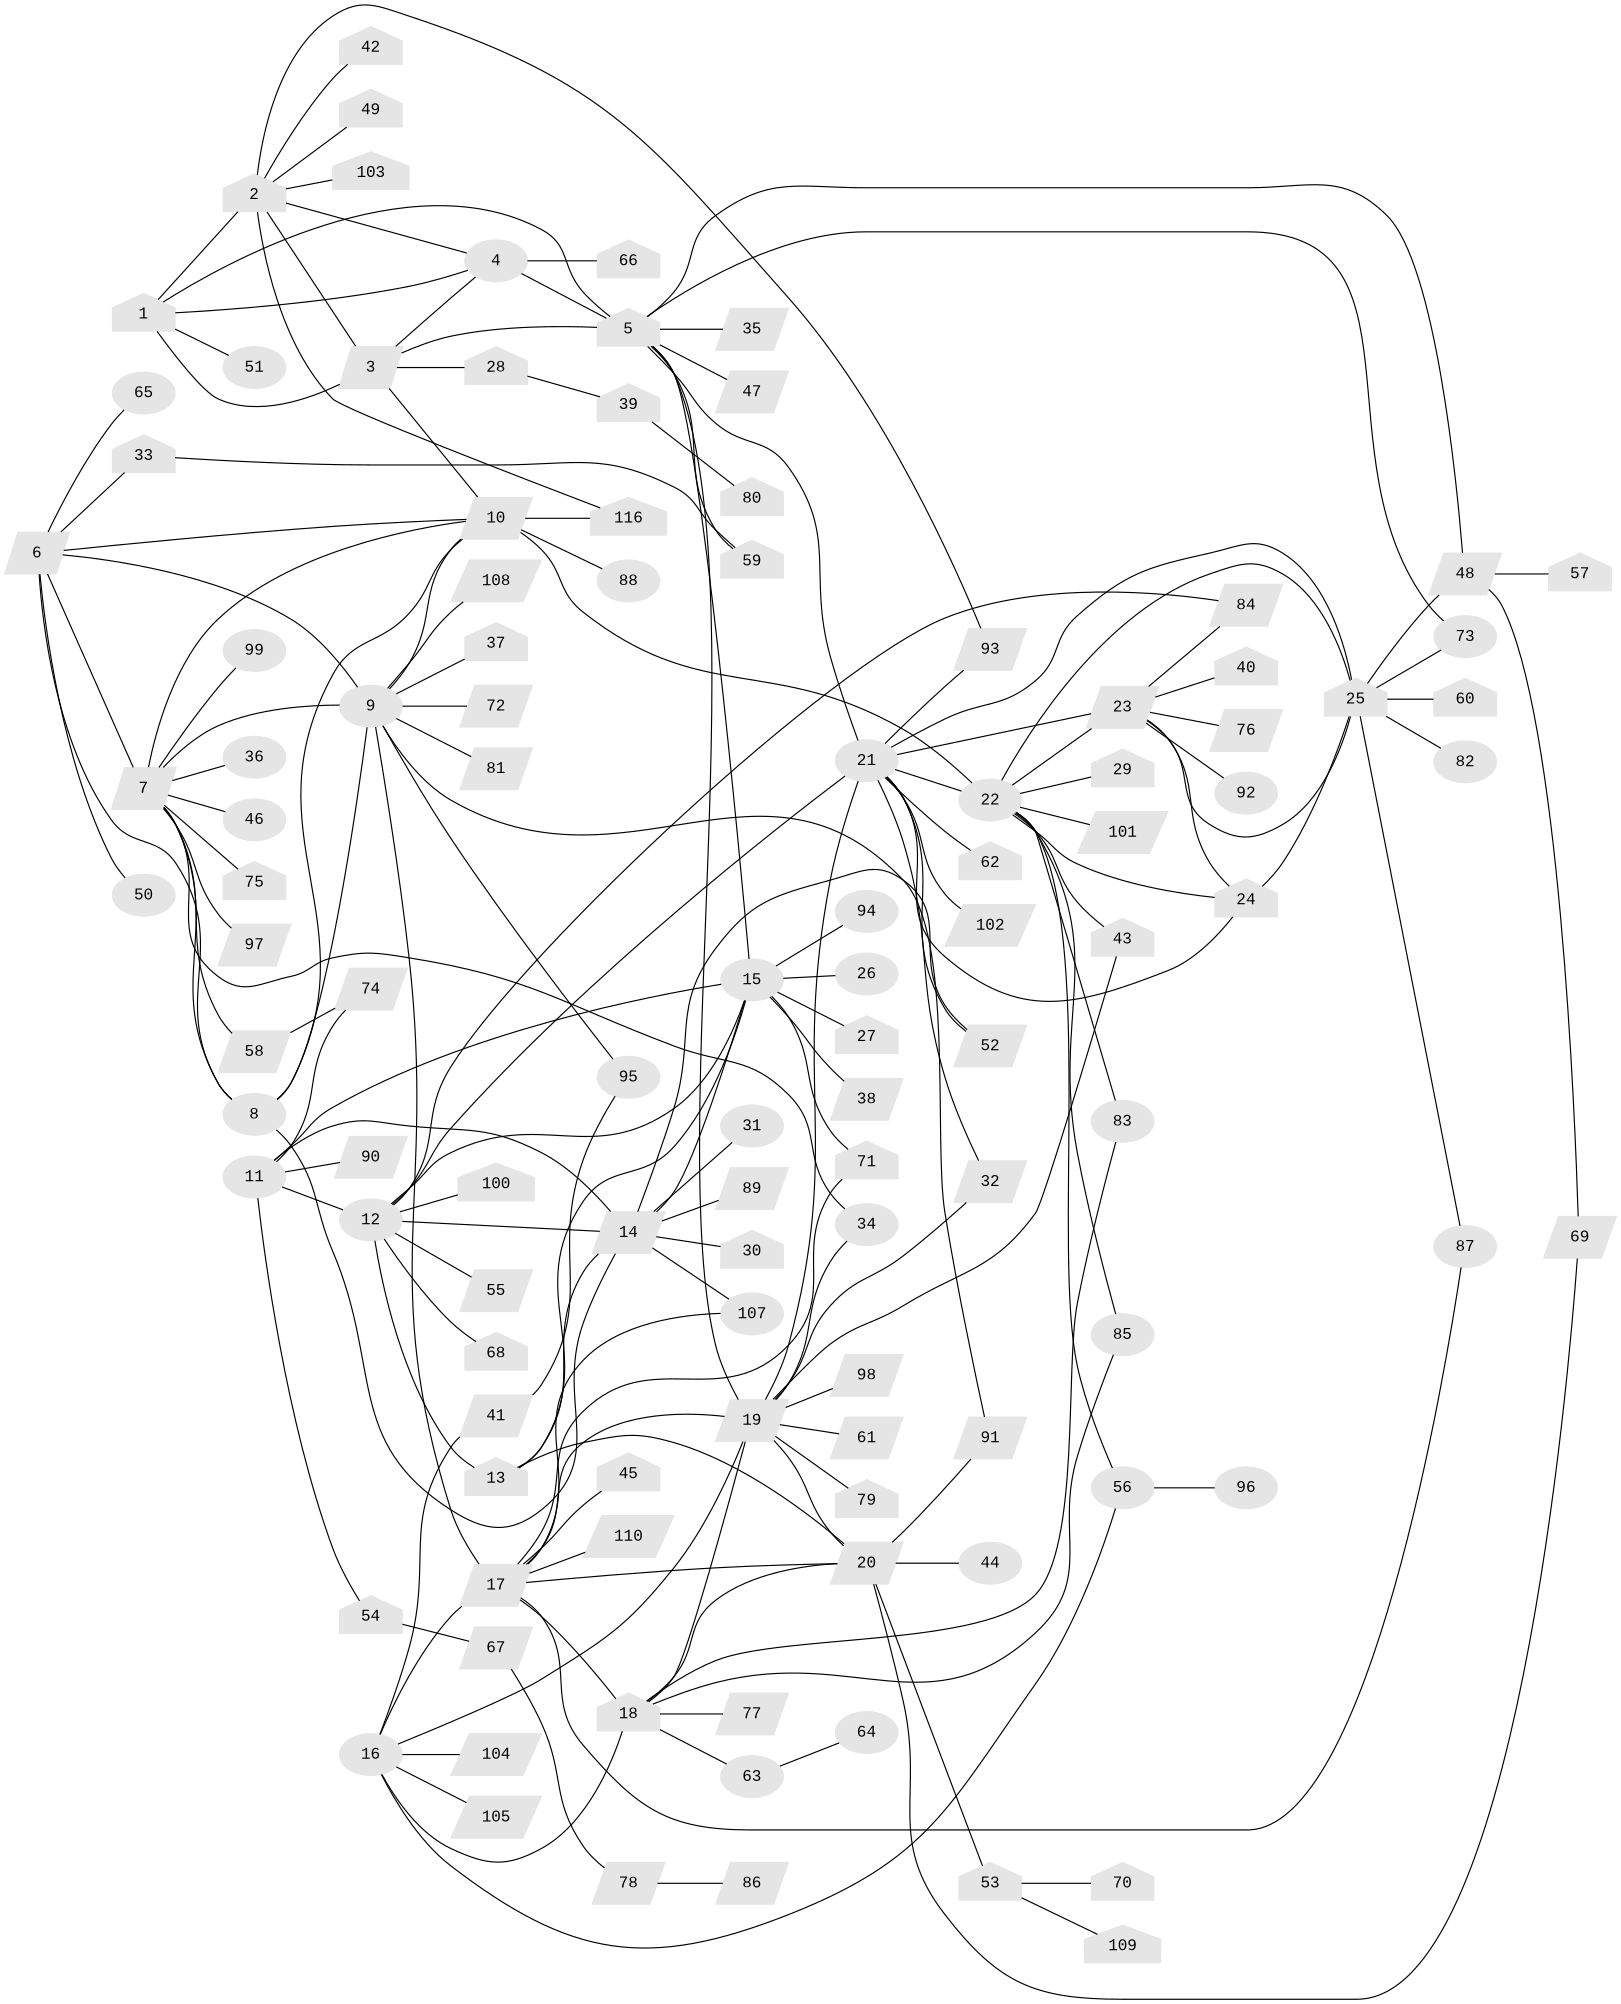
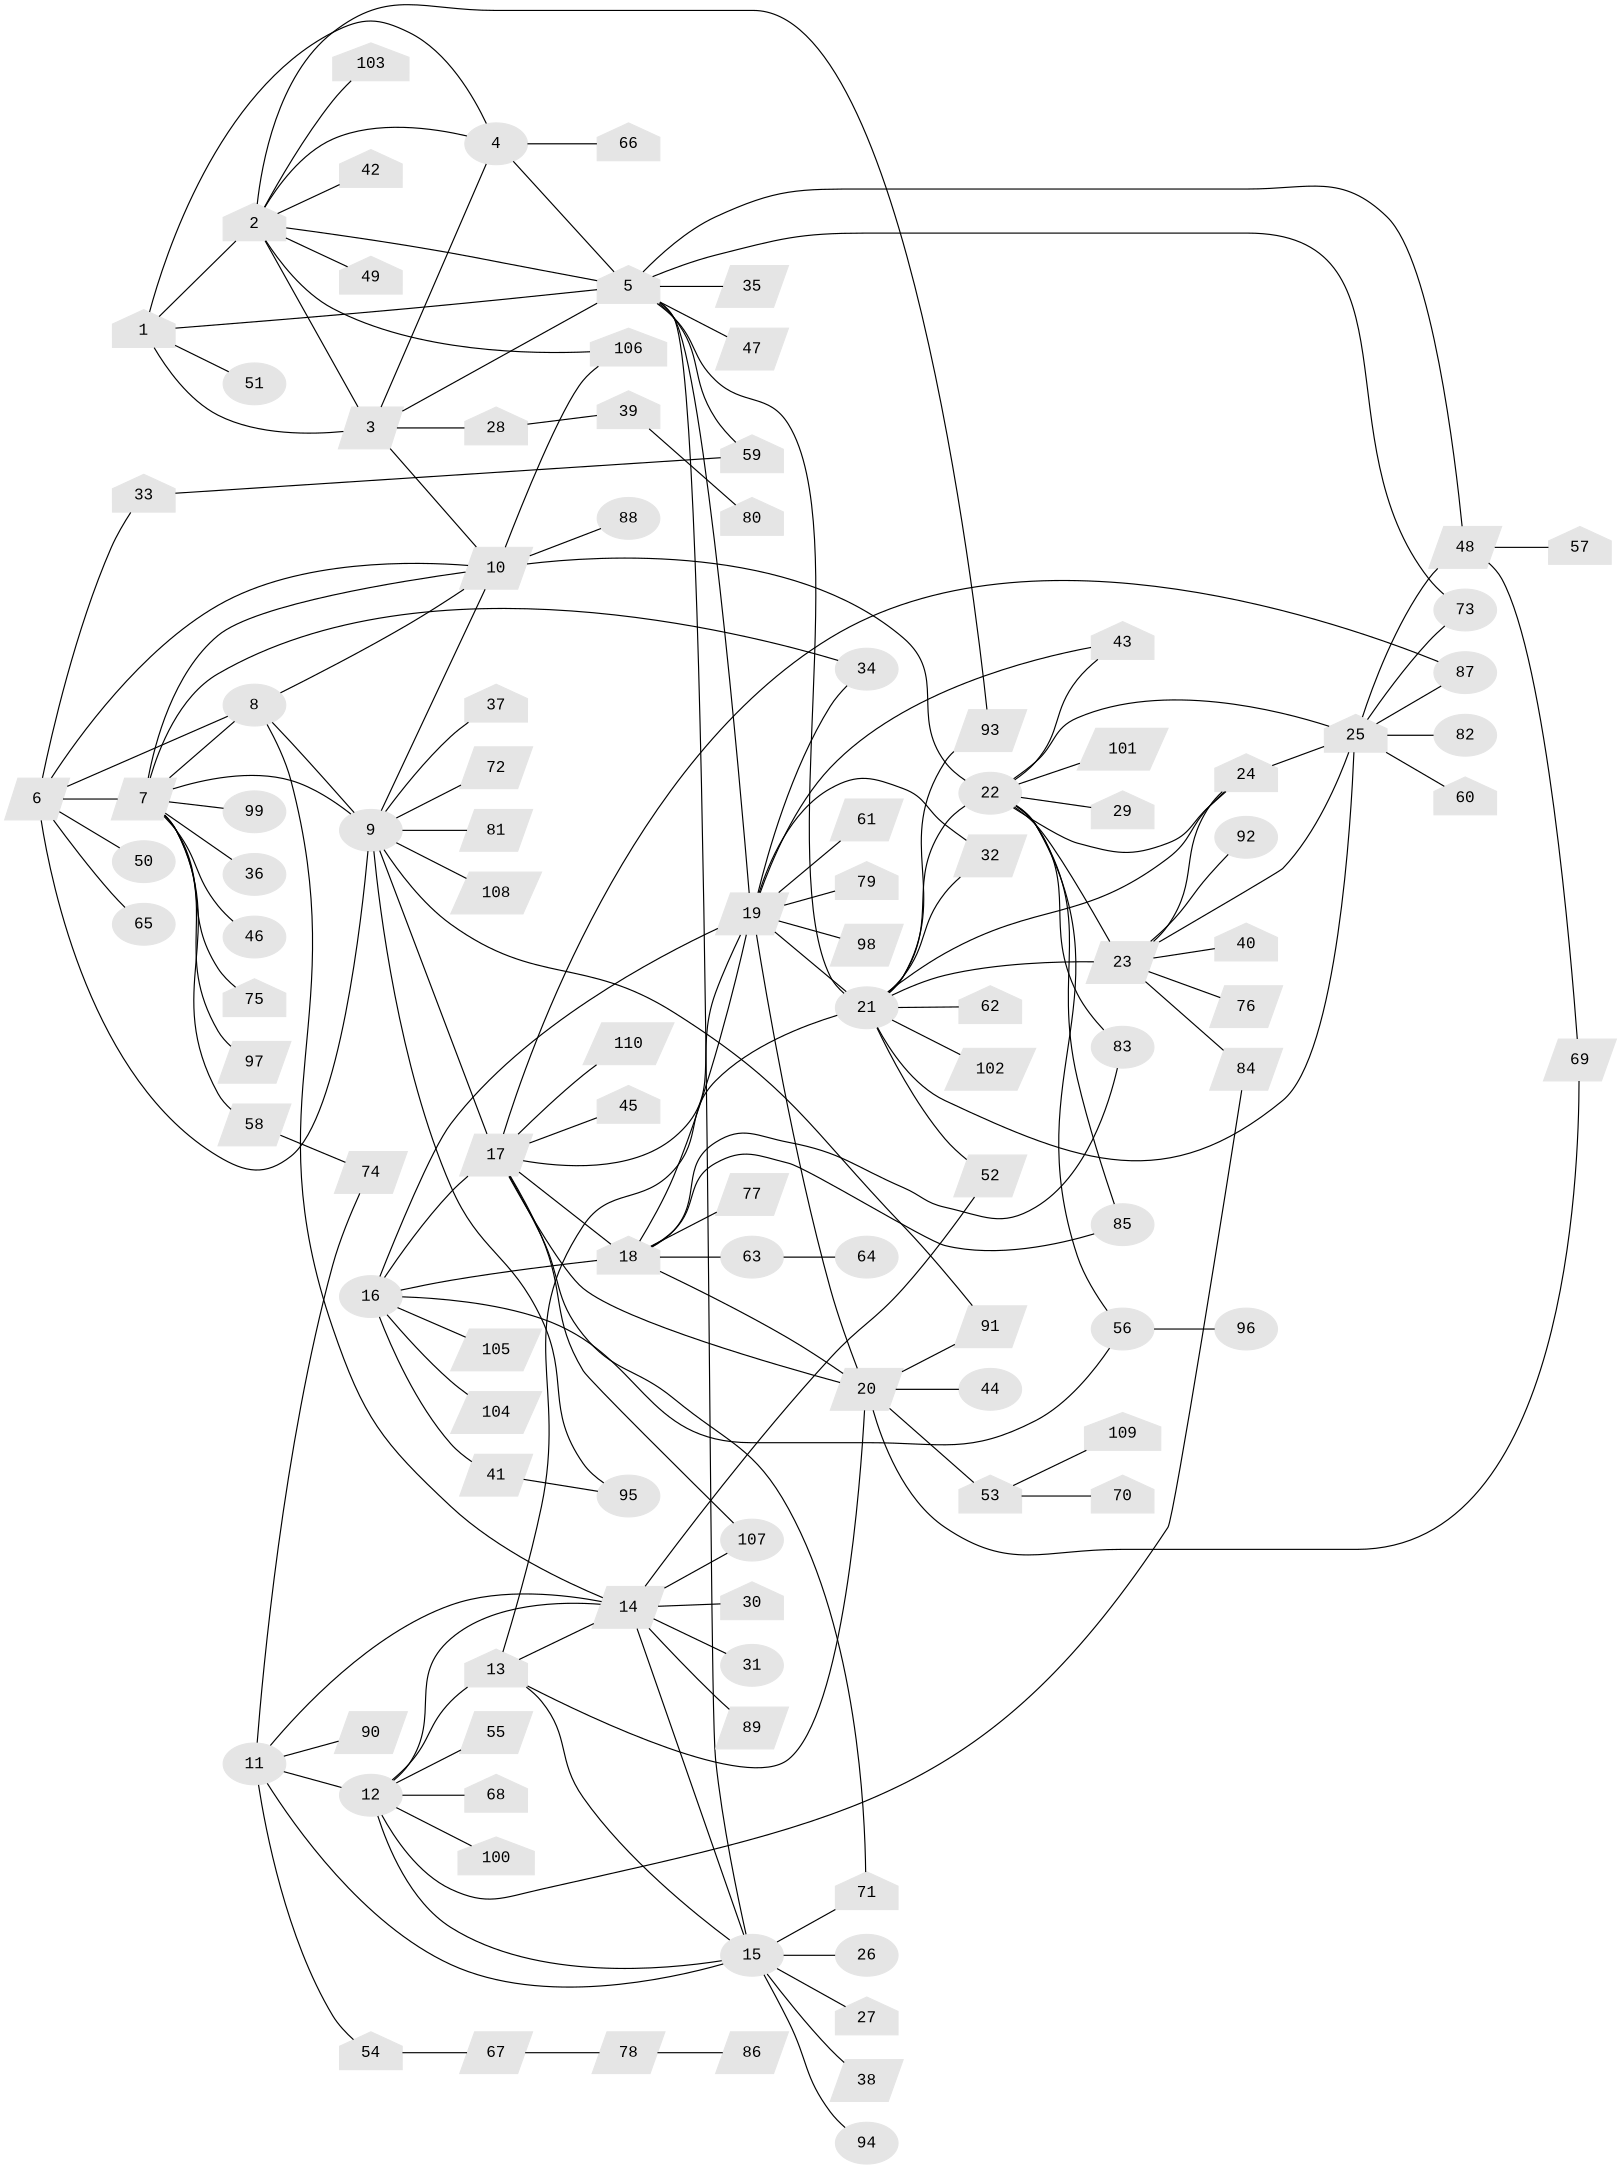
edge "2" -- "5": added
node "116": label "116" -> "106"
edge "21" -- "12": now "21" -- "13"
